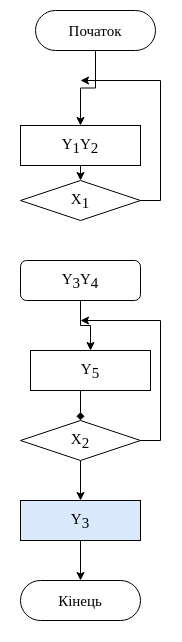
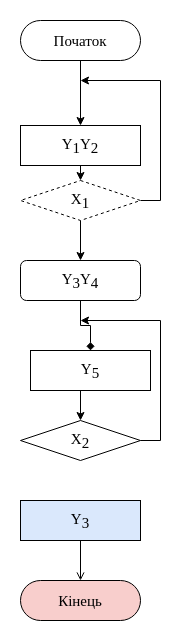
node "Початок": moved (96, 31) -> (81, 41)
node "X1": style solid -> dashed
edge "X1" -> "Y3Y4": added
edge "Y3Y4" -> "Y5": arrowhead classic -> diamond
edge "Y5" -> "X2": arrowhead diamond -> classic
edge "X2" -> "Y3": removed
edge "Y3" -> "Кінець": arrowhead classic -> open
node "Кінець": fillcolor #ffffff -> #f8cecc
